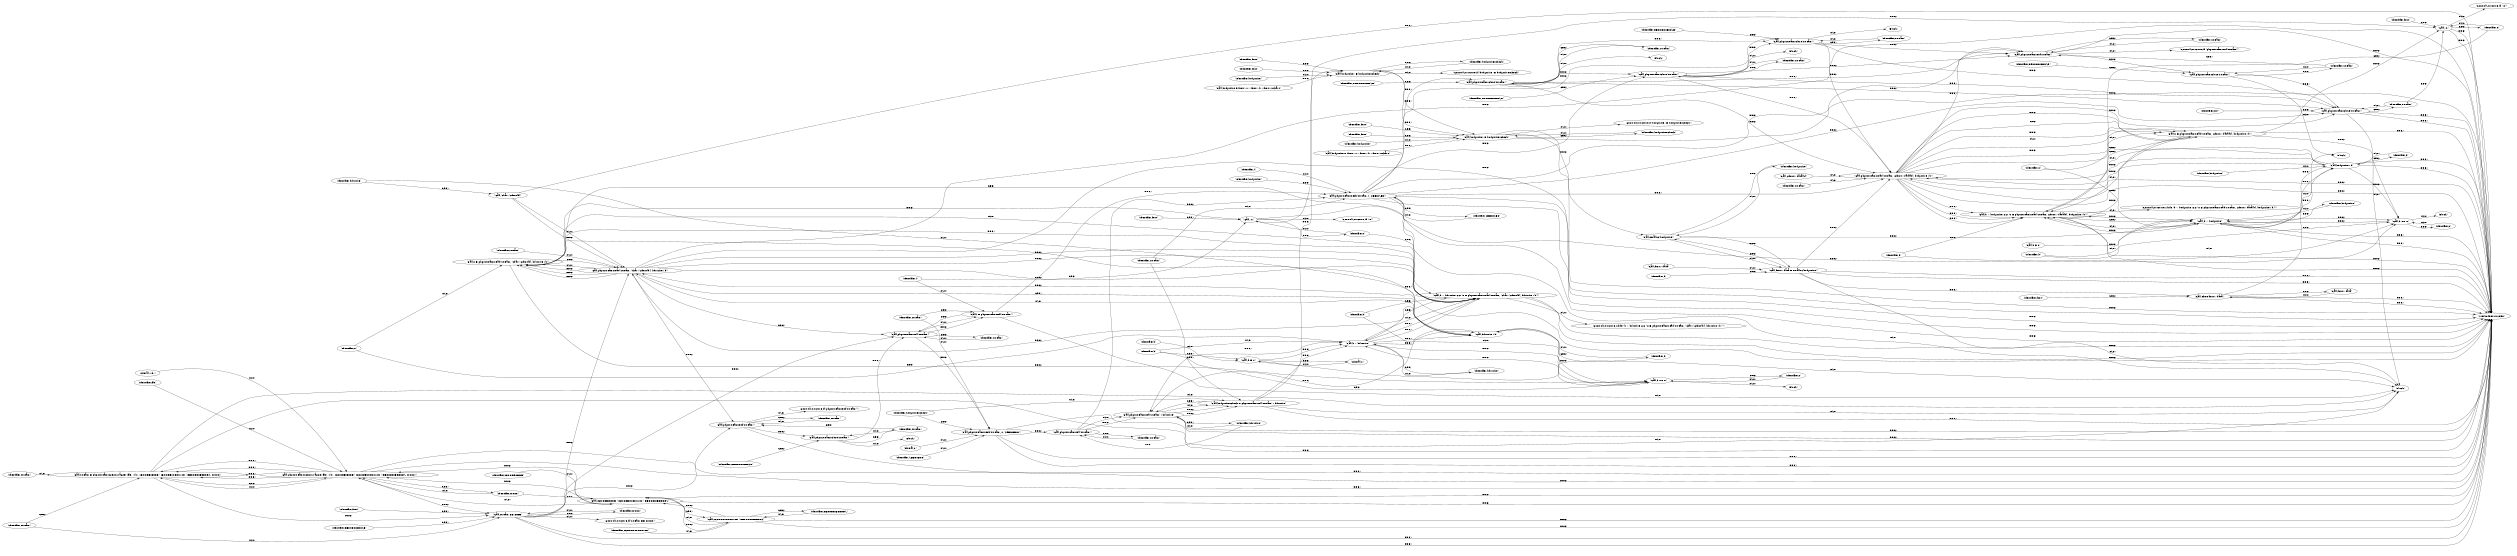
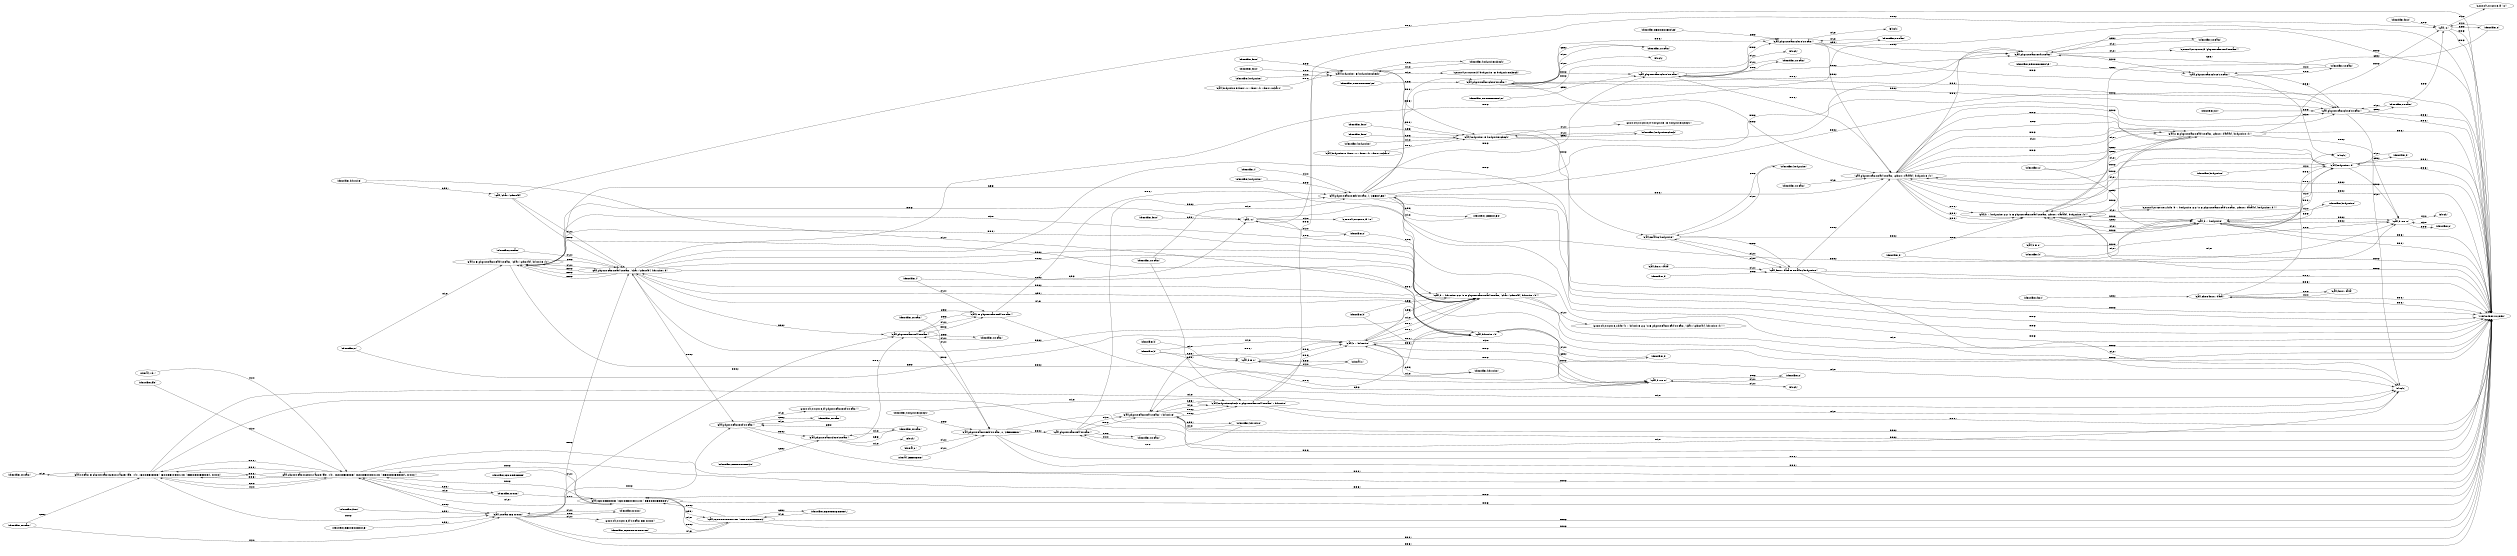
node "(Call,&font->data[b])": removed
edge "(Call,font->data = emalloc(body_size))" -> "(Call,emalloc(body_size))": label "CFG: " -> "AST: "
edge "(Call,font->data = emalloc(body_size))" -> "(Call,efree(font->data))": removed, label "DDG:"
node "(Identifier,SEEK_END)": label "(Identifier,SEEK_END)" -> "(Literal,SEEK_END)"
node "(Call,stream == PATH)": label "(Call,stream == PATH)" -> "(Call,stream == NULL)"
